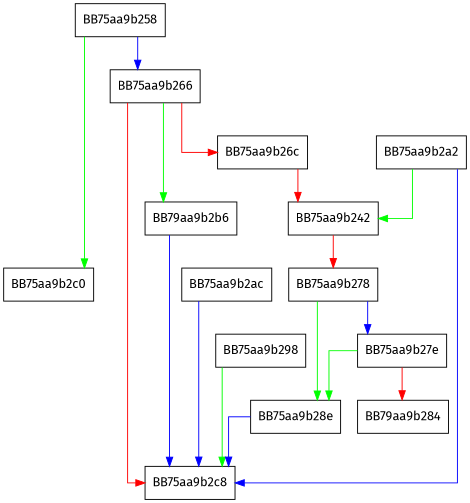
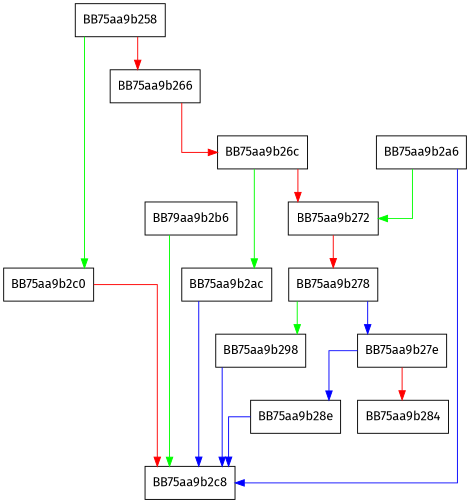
edge "BB75aa9b258" -> "BB75aa9b266": color blue -> red
edge "BB75aa9b266" -> "BB79aa9b2b6": removed
node "BB75aa9b2a2": label "BB75aa9b2a2" -> "BB75aa9b2a6"
edge "BB75aa9b26c" -> "BB75aa9b2ac": added
node "BB75aa9b242": label "BB75aa9b242" -> "BB75aa9b272"
edge "BB75aa9b266" -> "BB75aa9b2c8": now "BB75aa9b2c0" -> "BB75aa9b2c8"
edge "BB79aa9b2b6" -> "BB75aa9b2c8": color blue -> green
edge "BB75aa9b278" -> "BB75aa9b28e": now "BB75aa9b278" -> "BB75aa9b298"
edge "BB75aa9b27e" -> "BB75aa9b28e": color green -> blue
edge "BB75aa9b298" -> "BB75aa9b2c8": color green -> blue
node "BB79aa9b284": label "BB79aa9b284" -> "BB75aa9b284"
